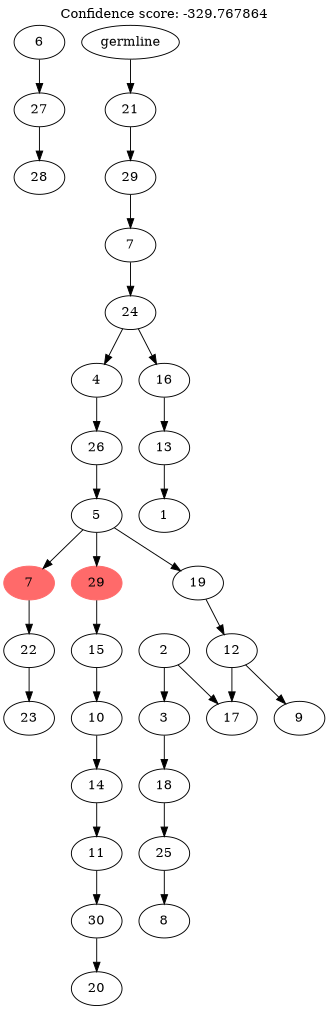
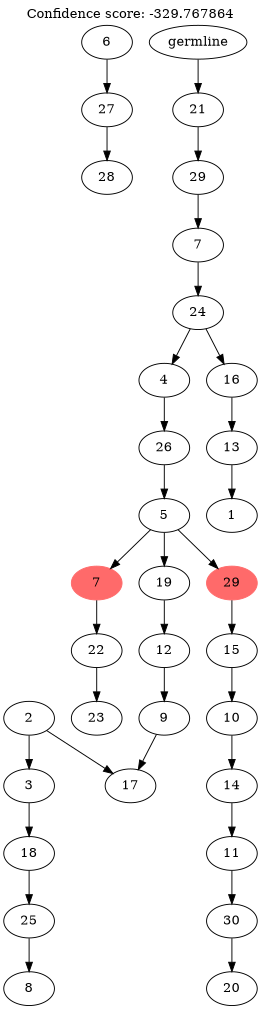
edge "12" -> "17": now "9" -> "17"
